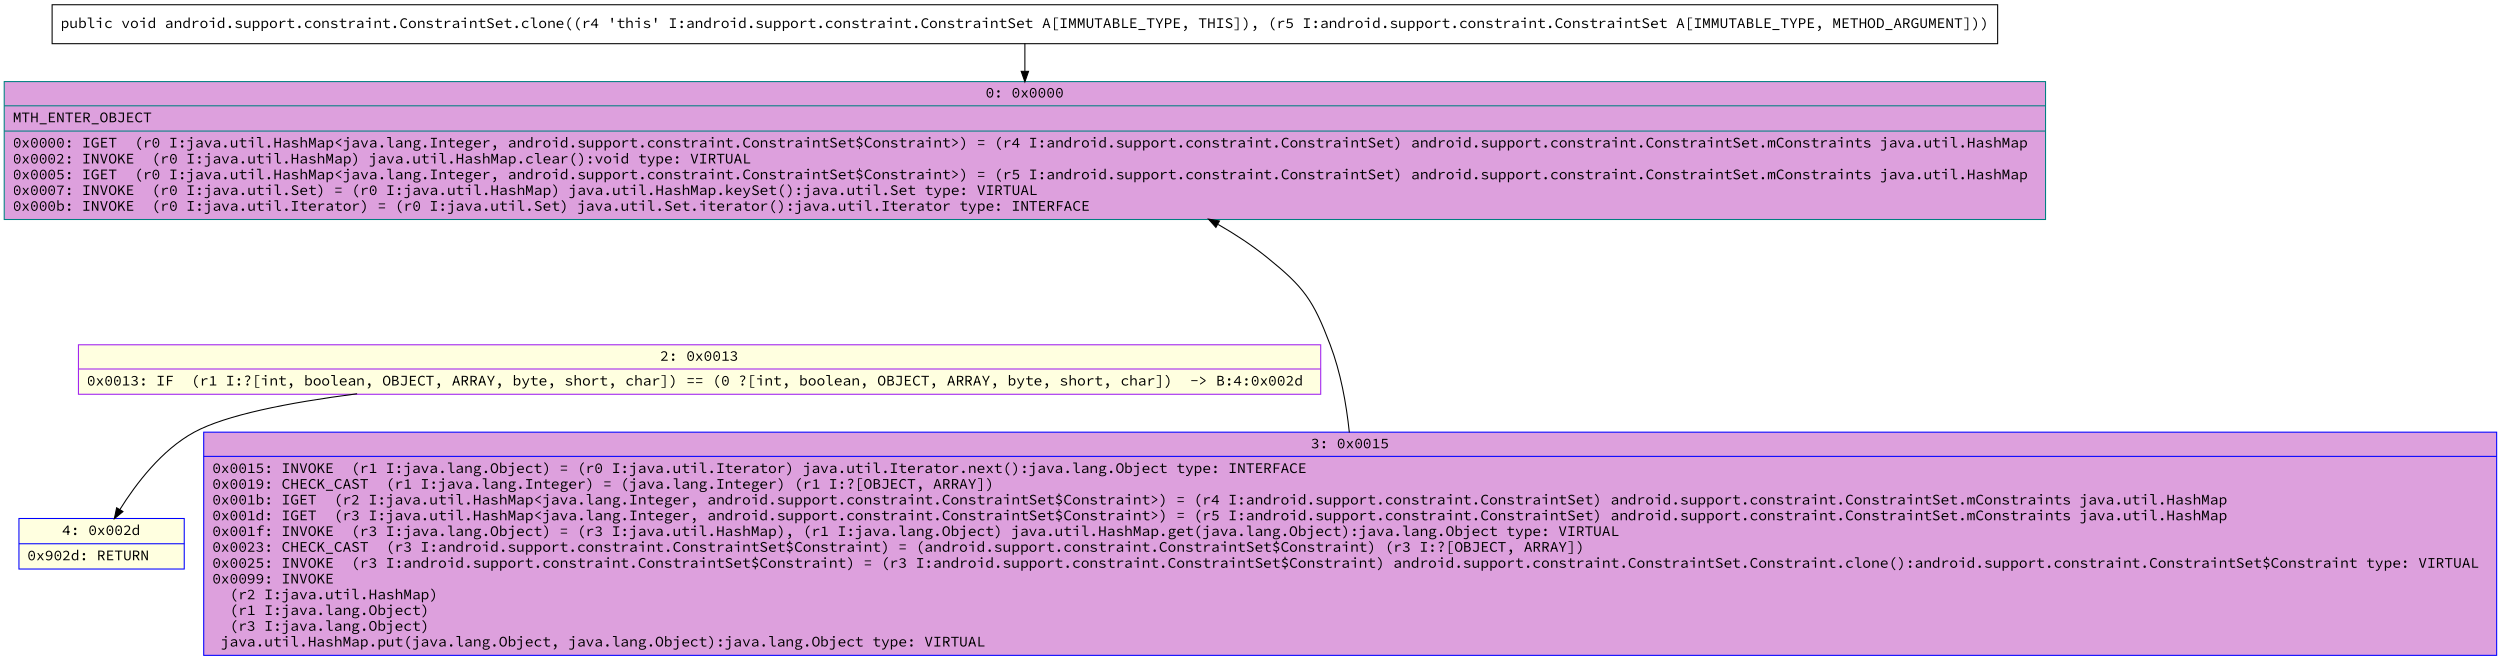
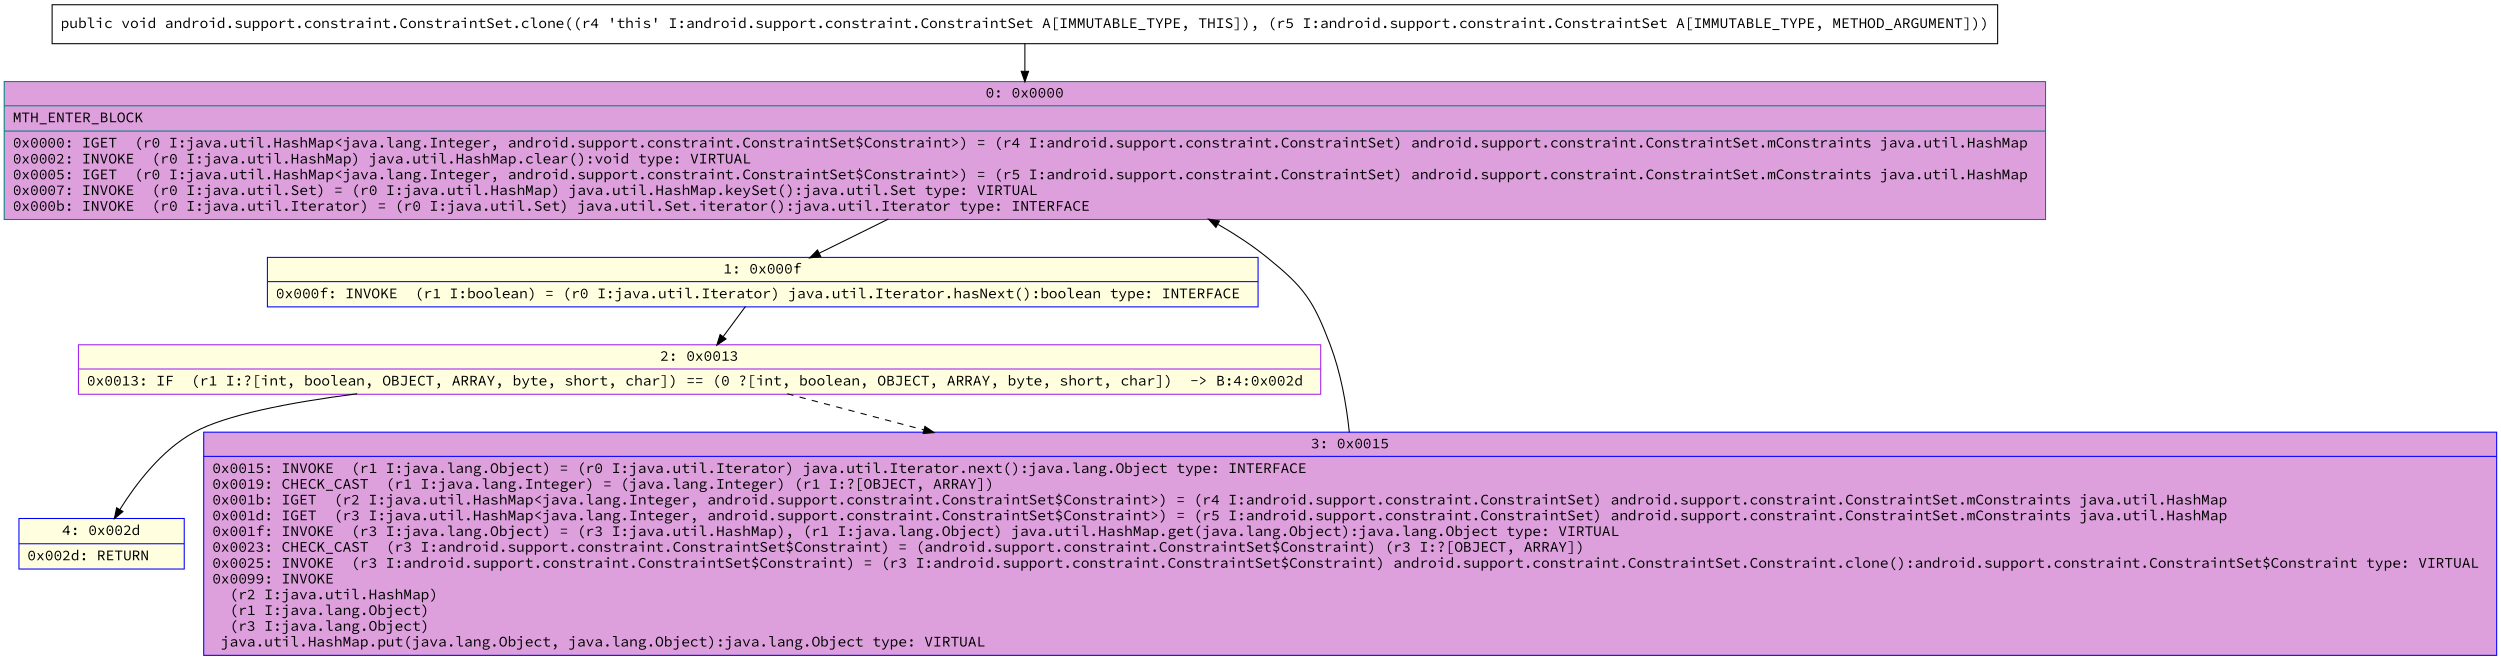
node "0: 0x0000": text "MTH_ENTER_OBJECT" -> "MTH_ENTER_BLOCK"
node "1: 0x000f": added
edge "2: 0x0013" -> "3: 0x0015": added
node "4: 0x002d": text "0x902d: RETURN" -> "0x002d: RETURN"
